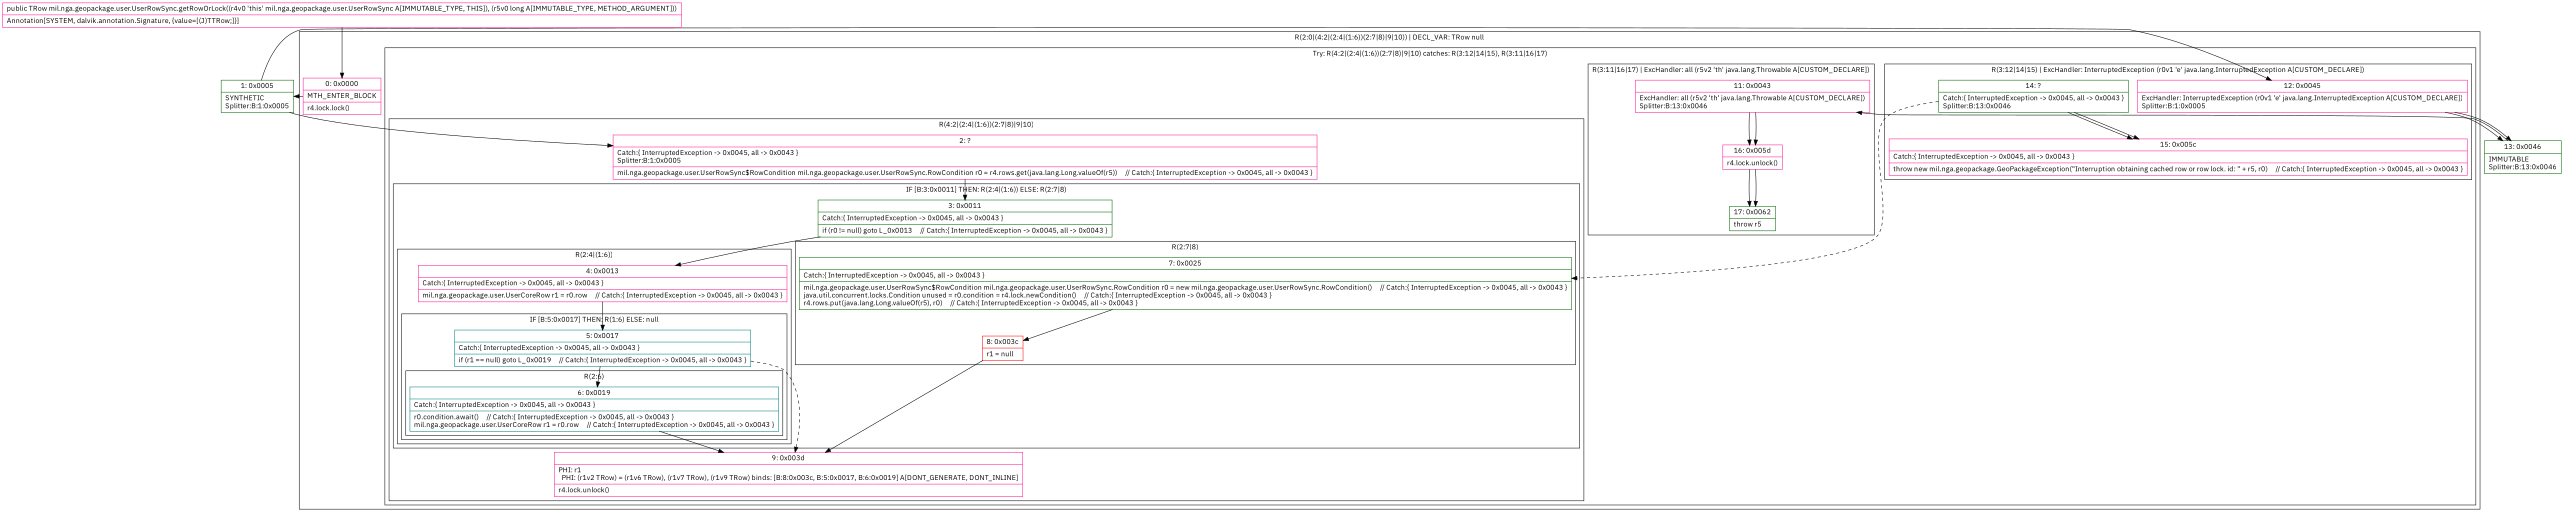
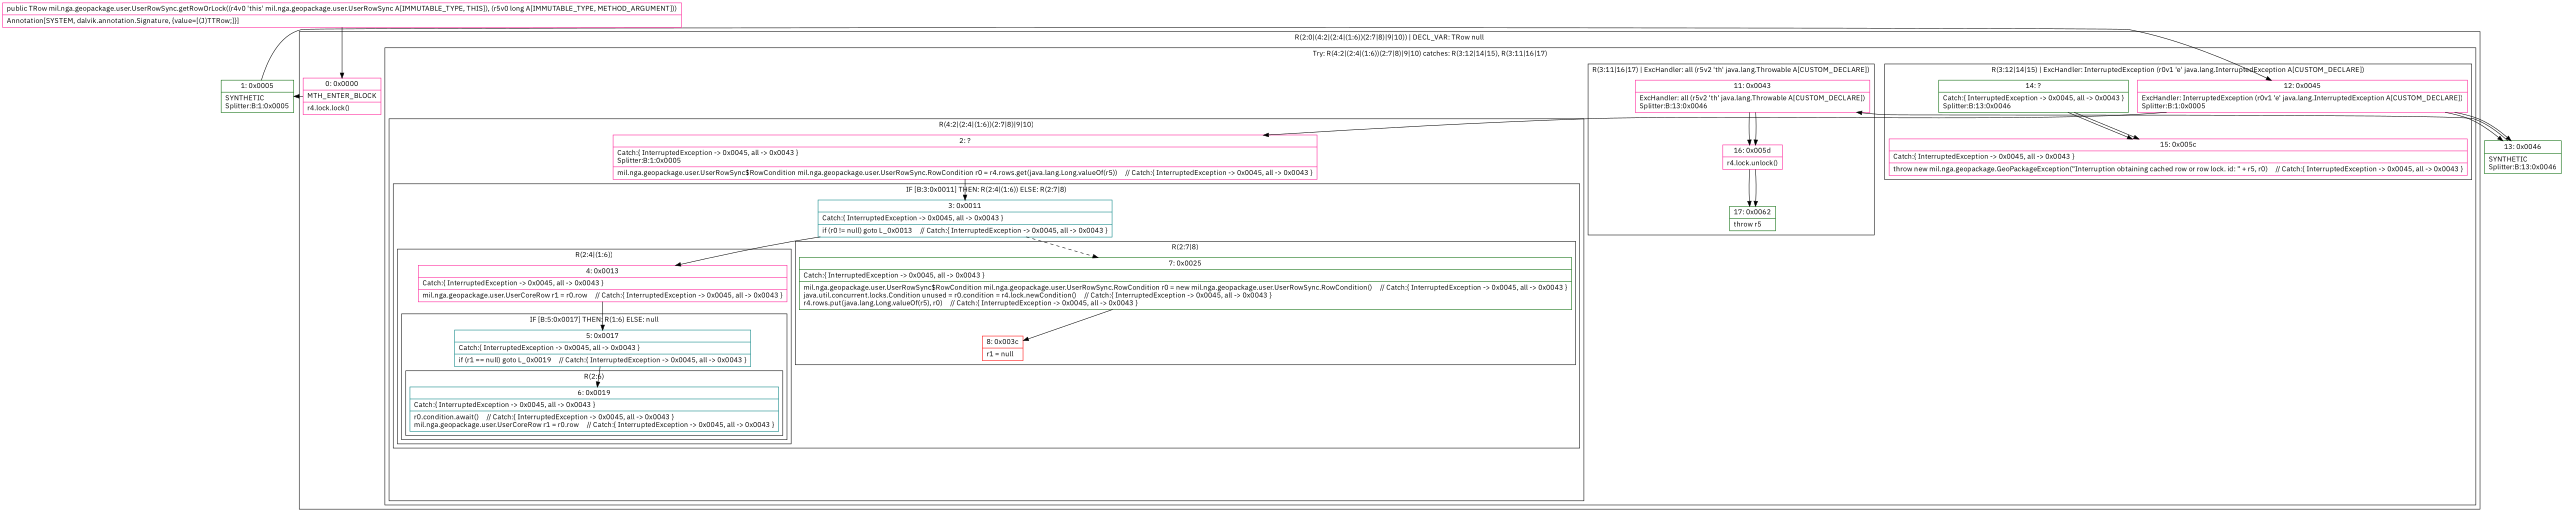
edge "1: 0x0005" -> "2: ?": now "12: 0x0045" -> "2: ?"
node "13: 0x0046": text "IMMUTABLE" -> "SYNTHETIC"
node "3: 0x0011": color darkgreen -> teal
edge "14: ?" -> "7: 0x0025": now "3: 0x0011" -> "7: 0x0025"
node "9: 0x003d": removed
